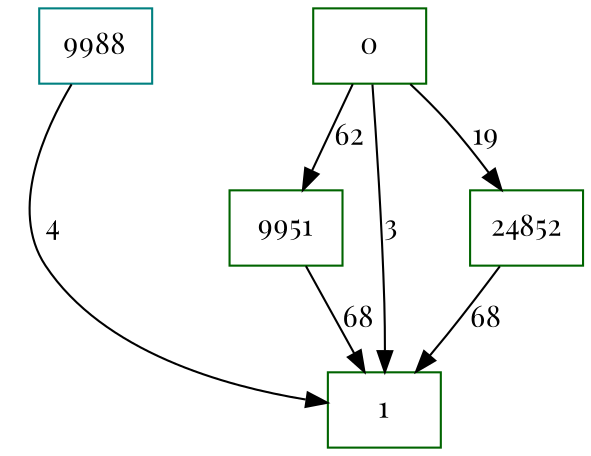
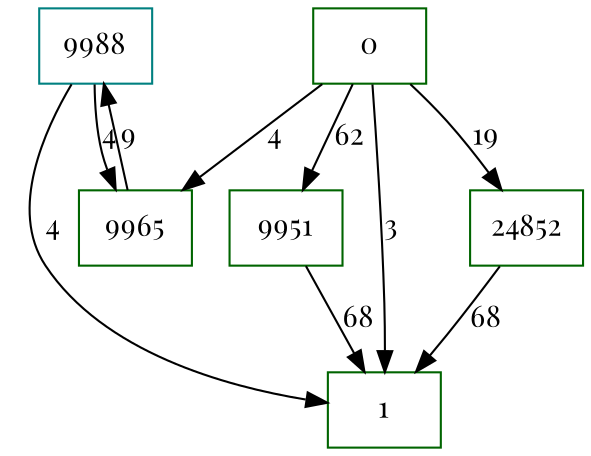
node "9965": added
